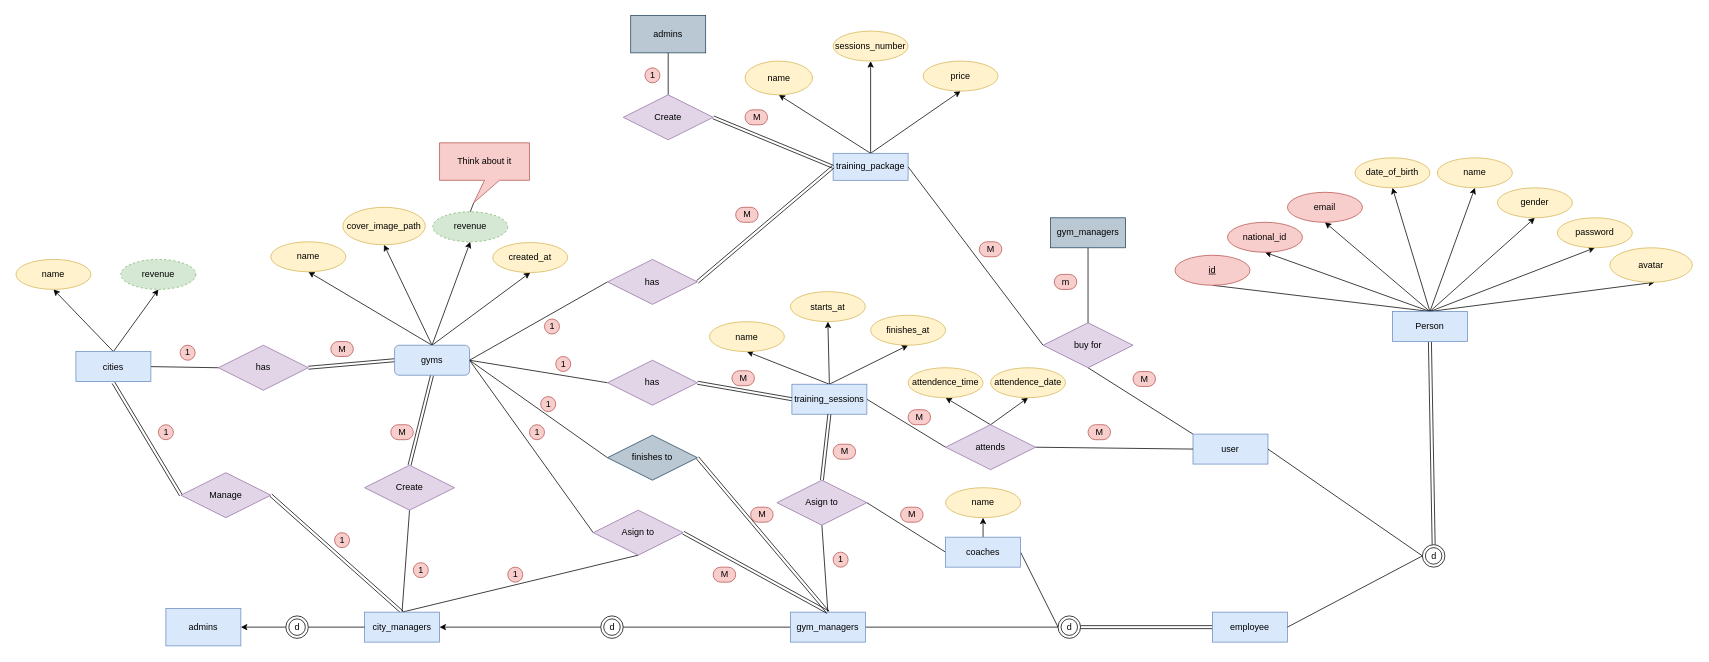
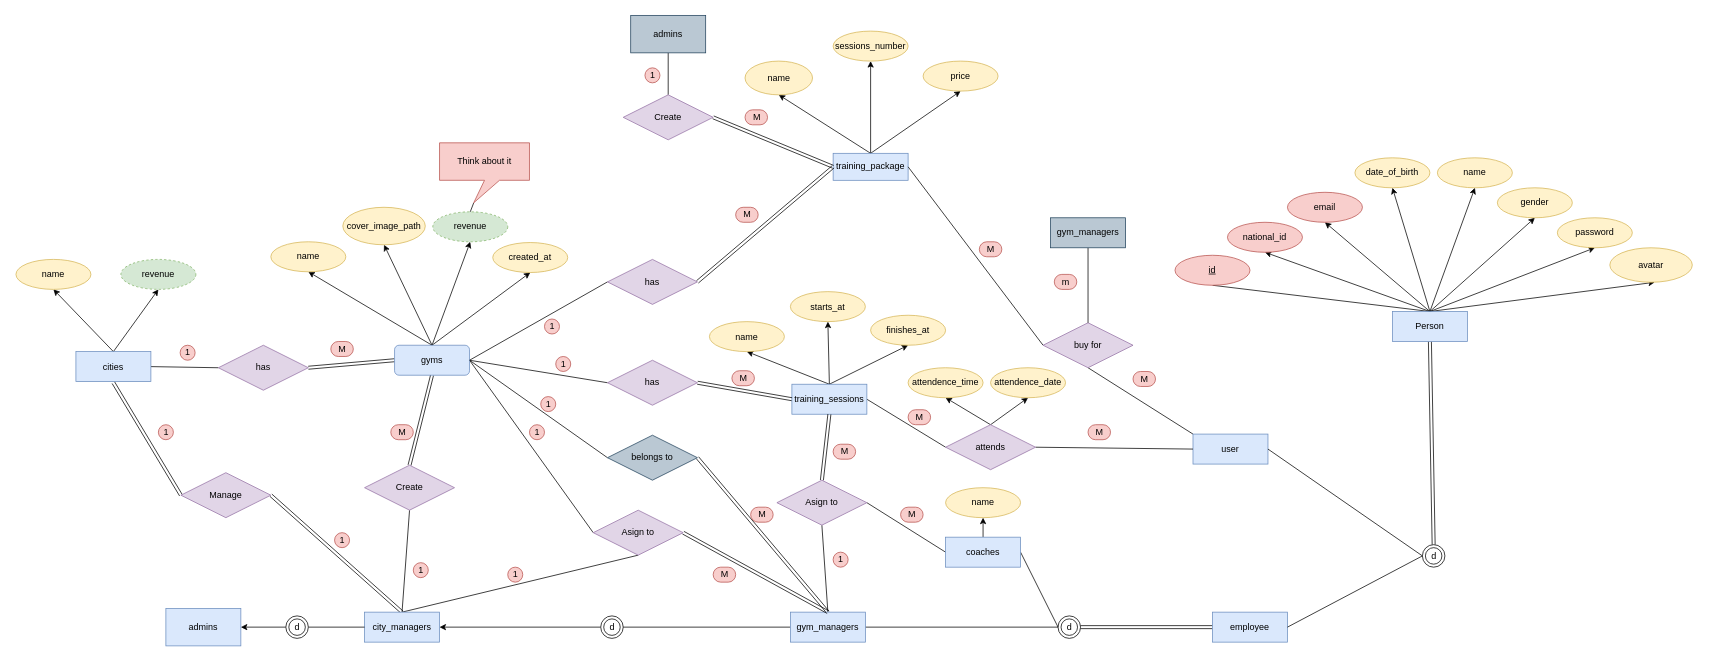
node "finishes to": label "finishes to" -> "belongs to"
